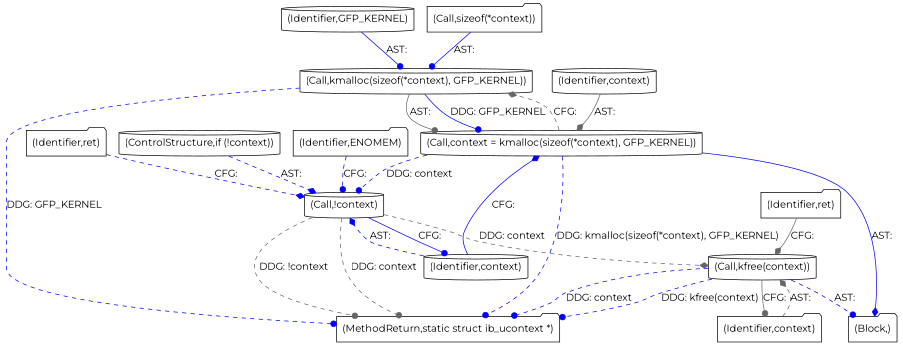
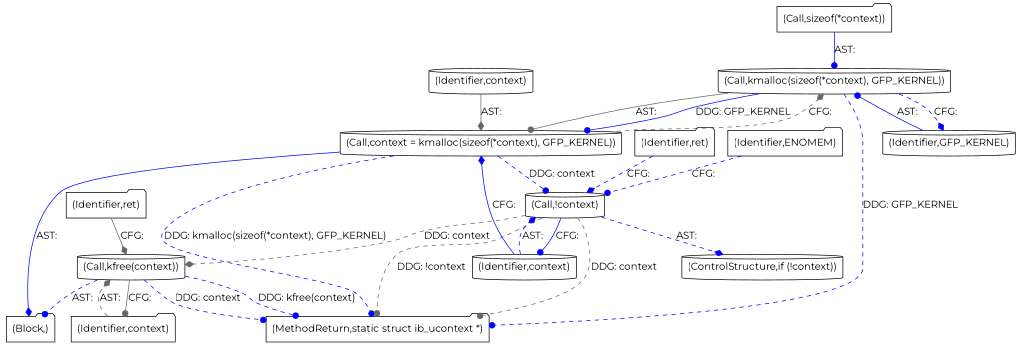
edge "(Call,kmalloc(sizeof(*context), GFP_KERNEL))" -> "(Identifier,GFP_KERNEL)": added, label "CFG:"
edge "(ControlStructure,if (!context))" -> "(Call,!context)": reversed
